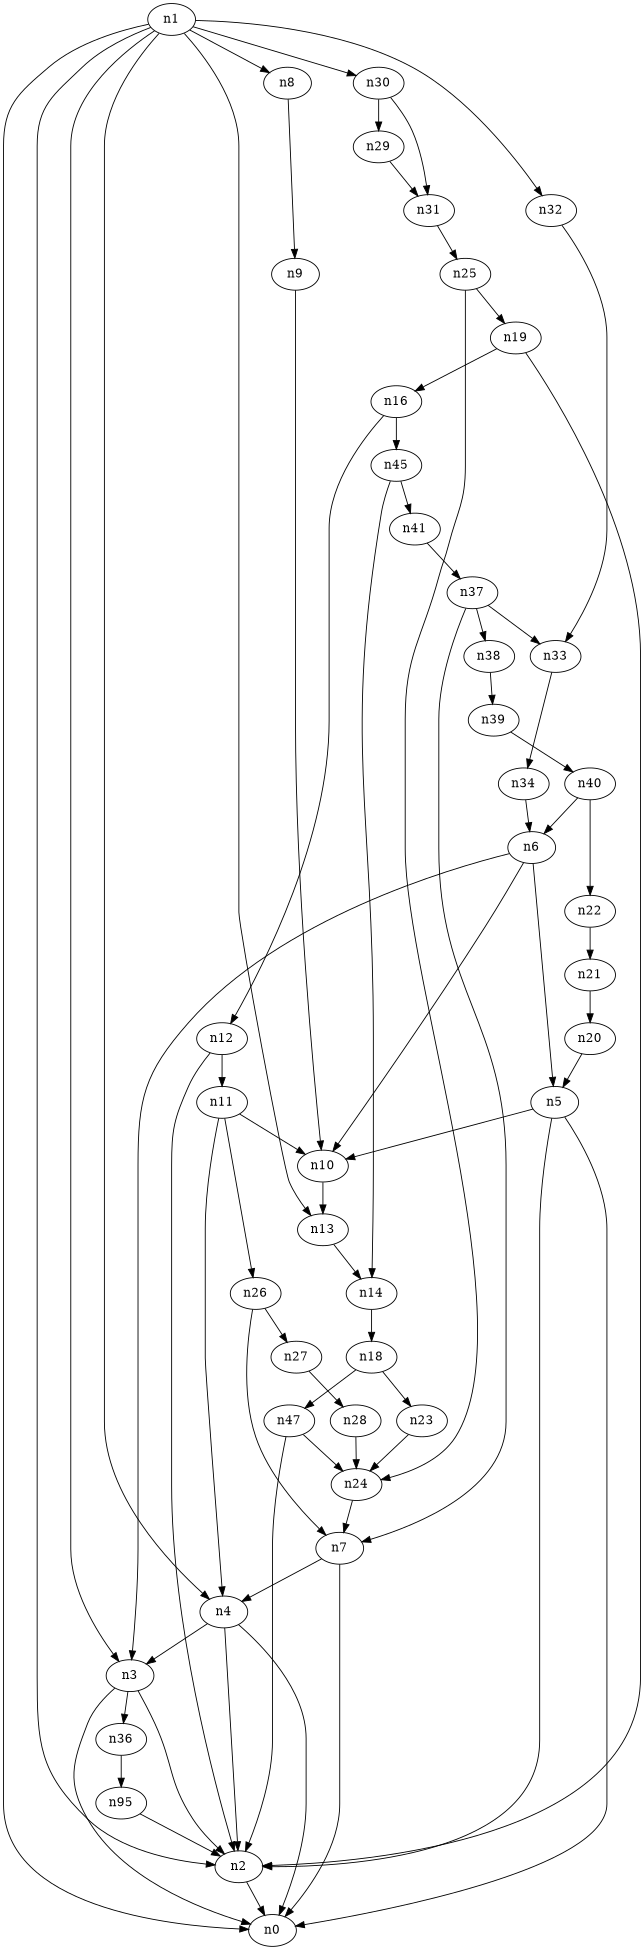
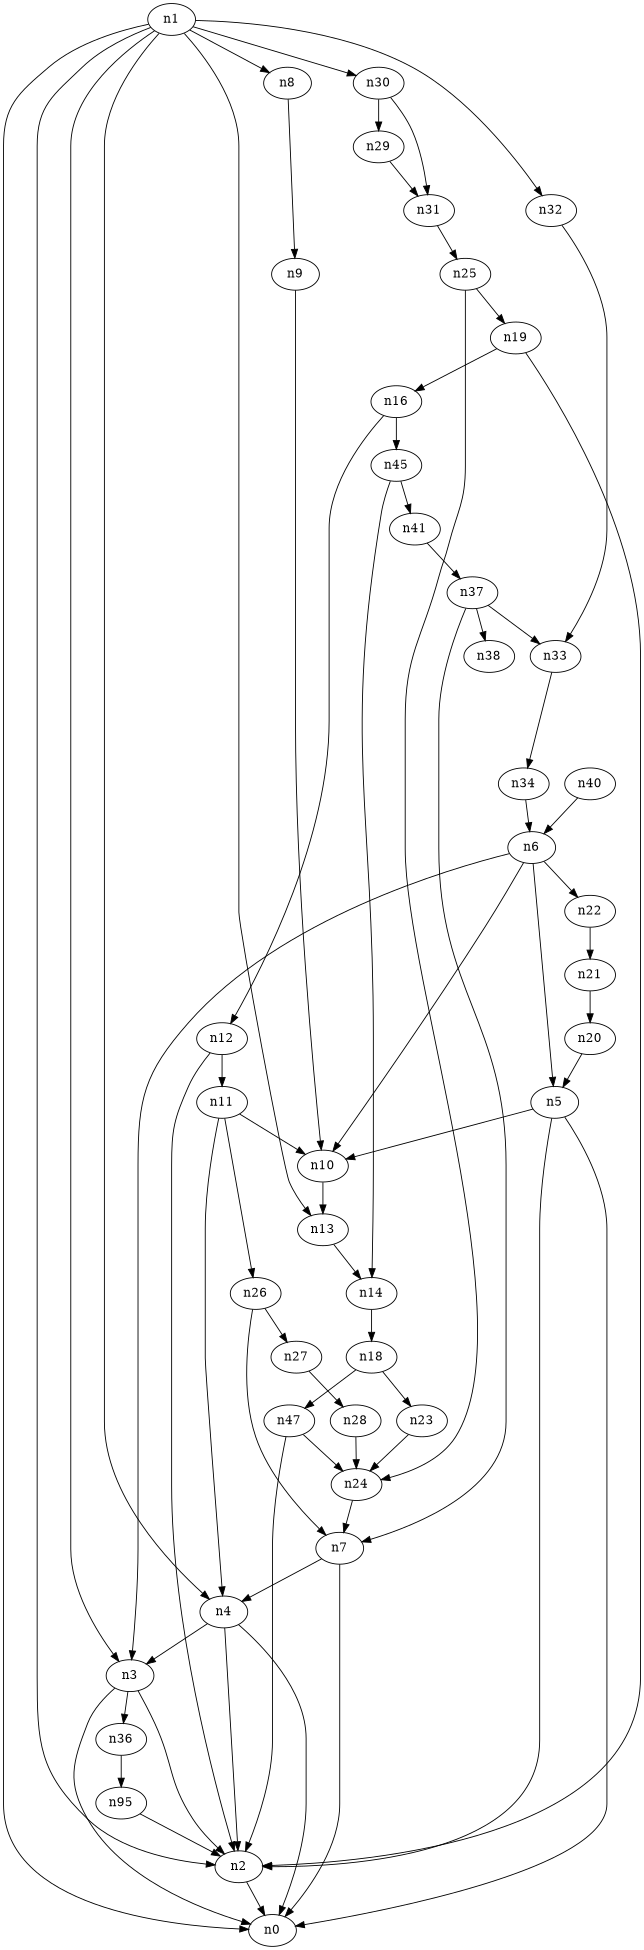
node "n39": removed
edge "n40" -> "n22": now "n6" -> "n22"
